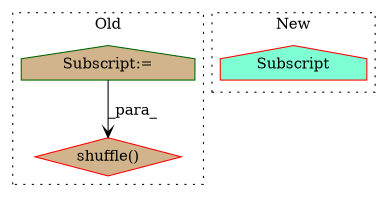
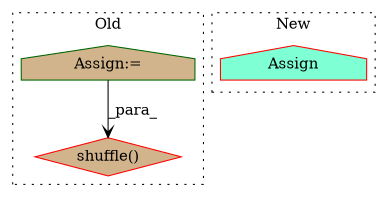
node "Subscript:=": label "Subscript:=" -> "Assign:="
node "Subscript": label "Subscript" -> "Assign"
